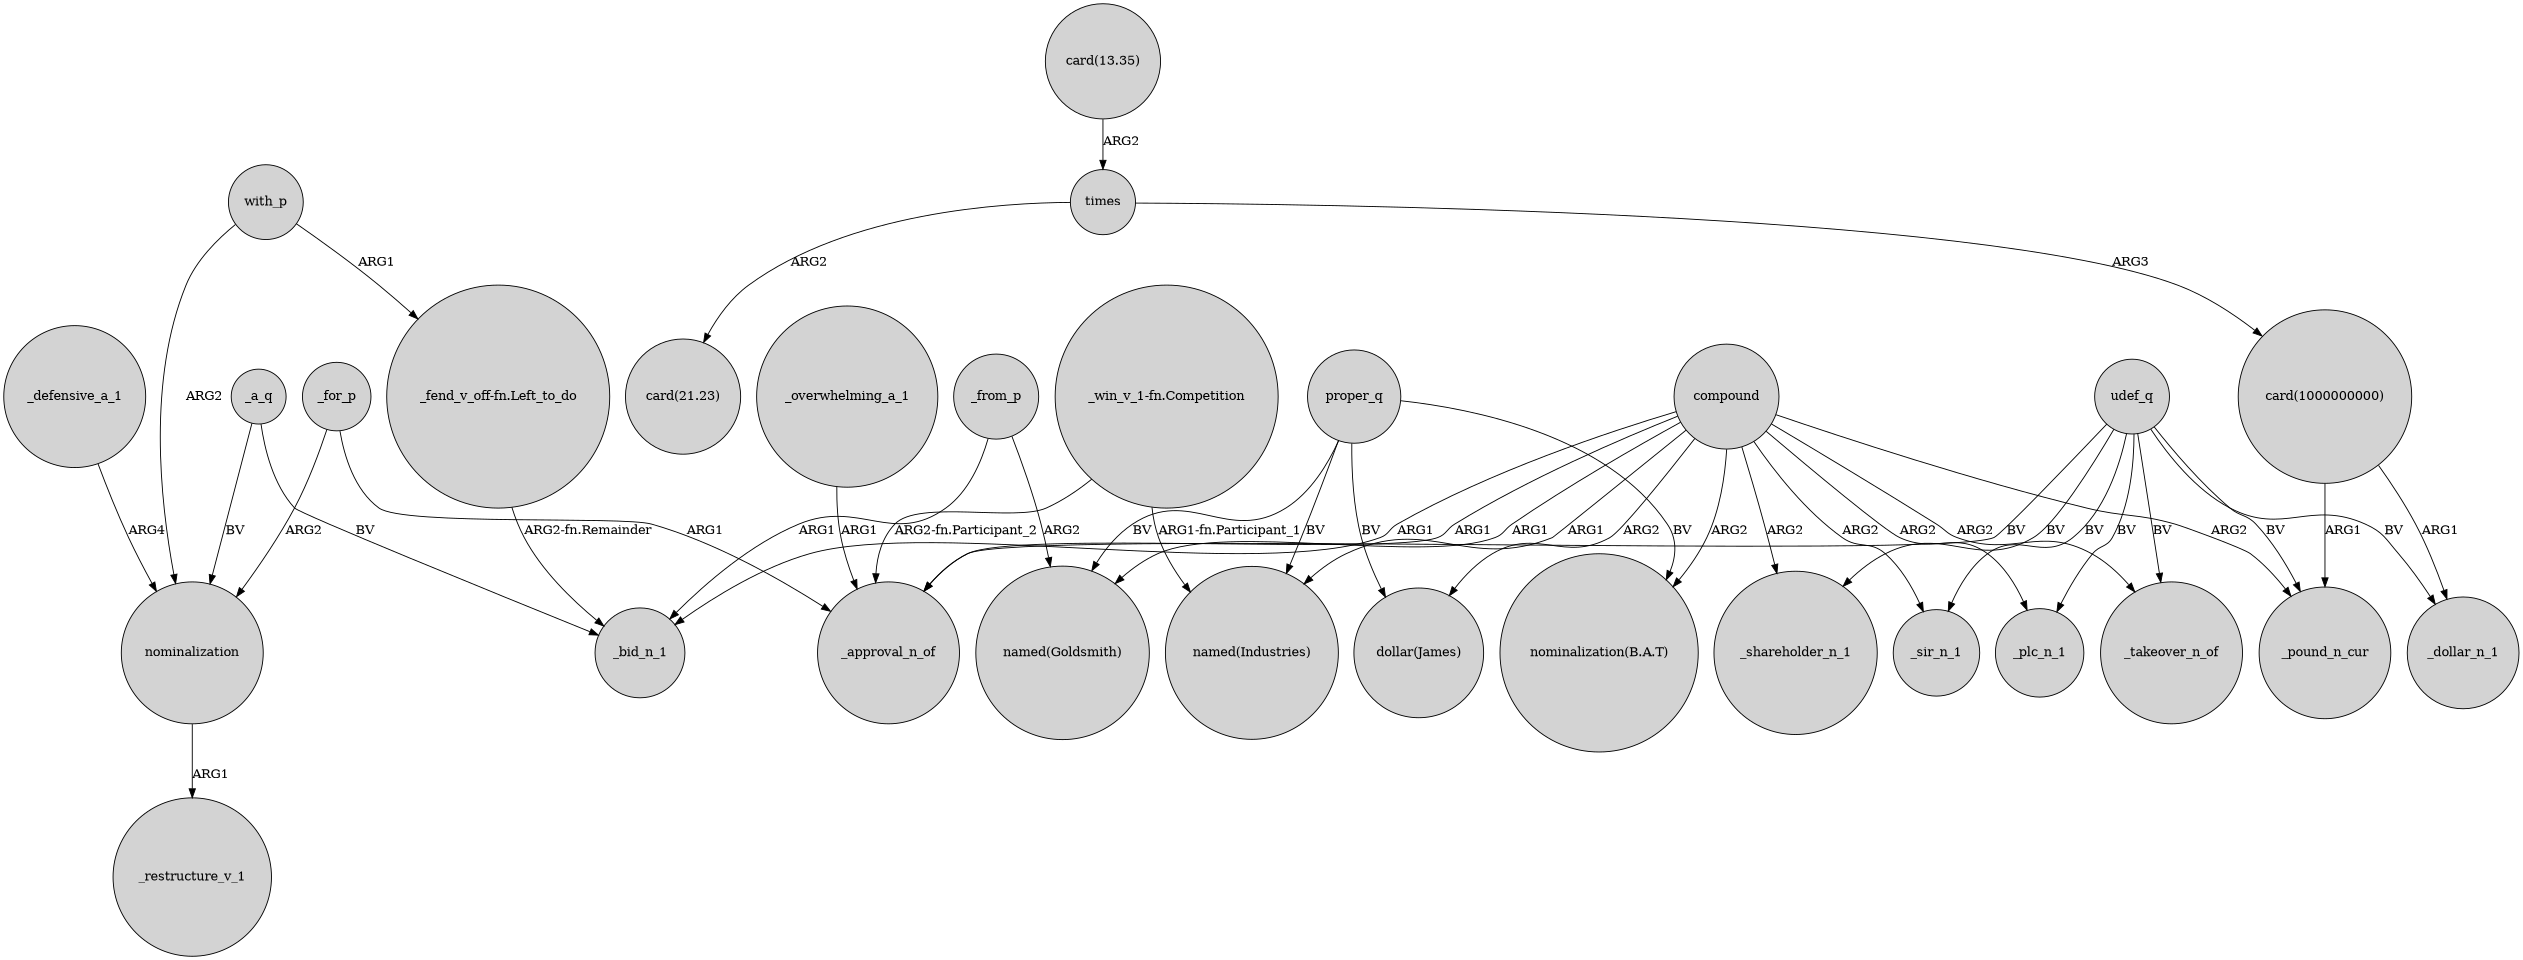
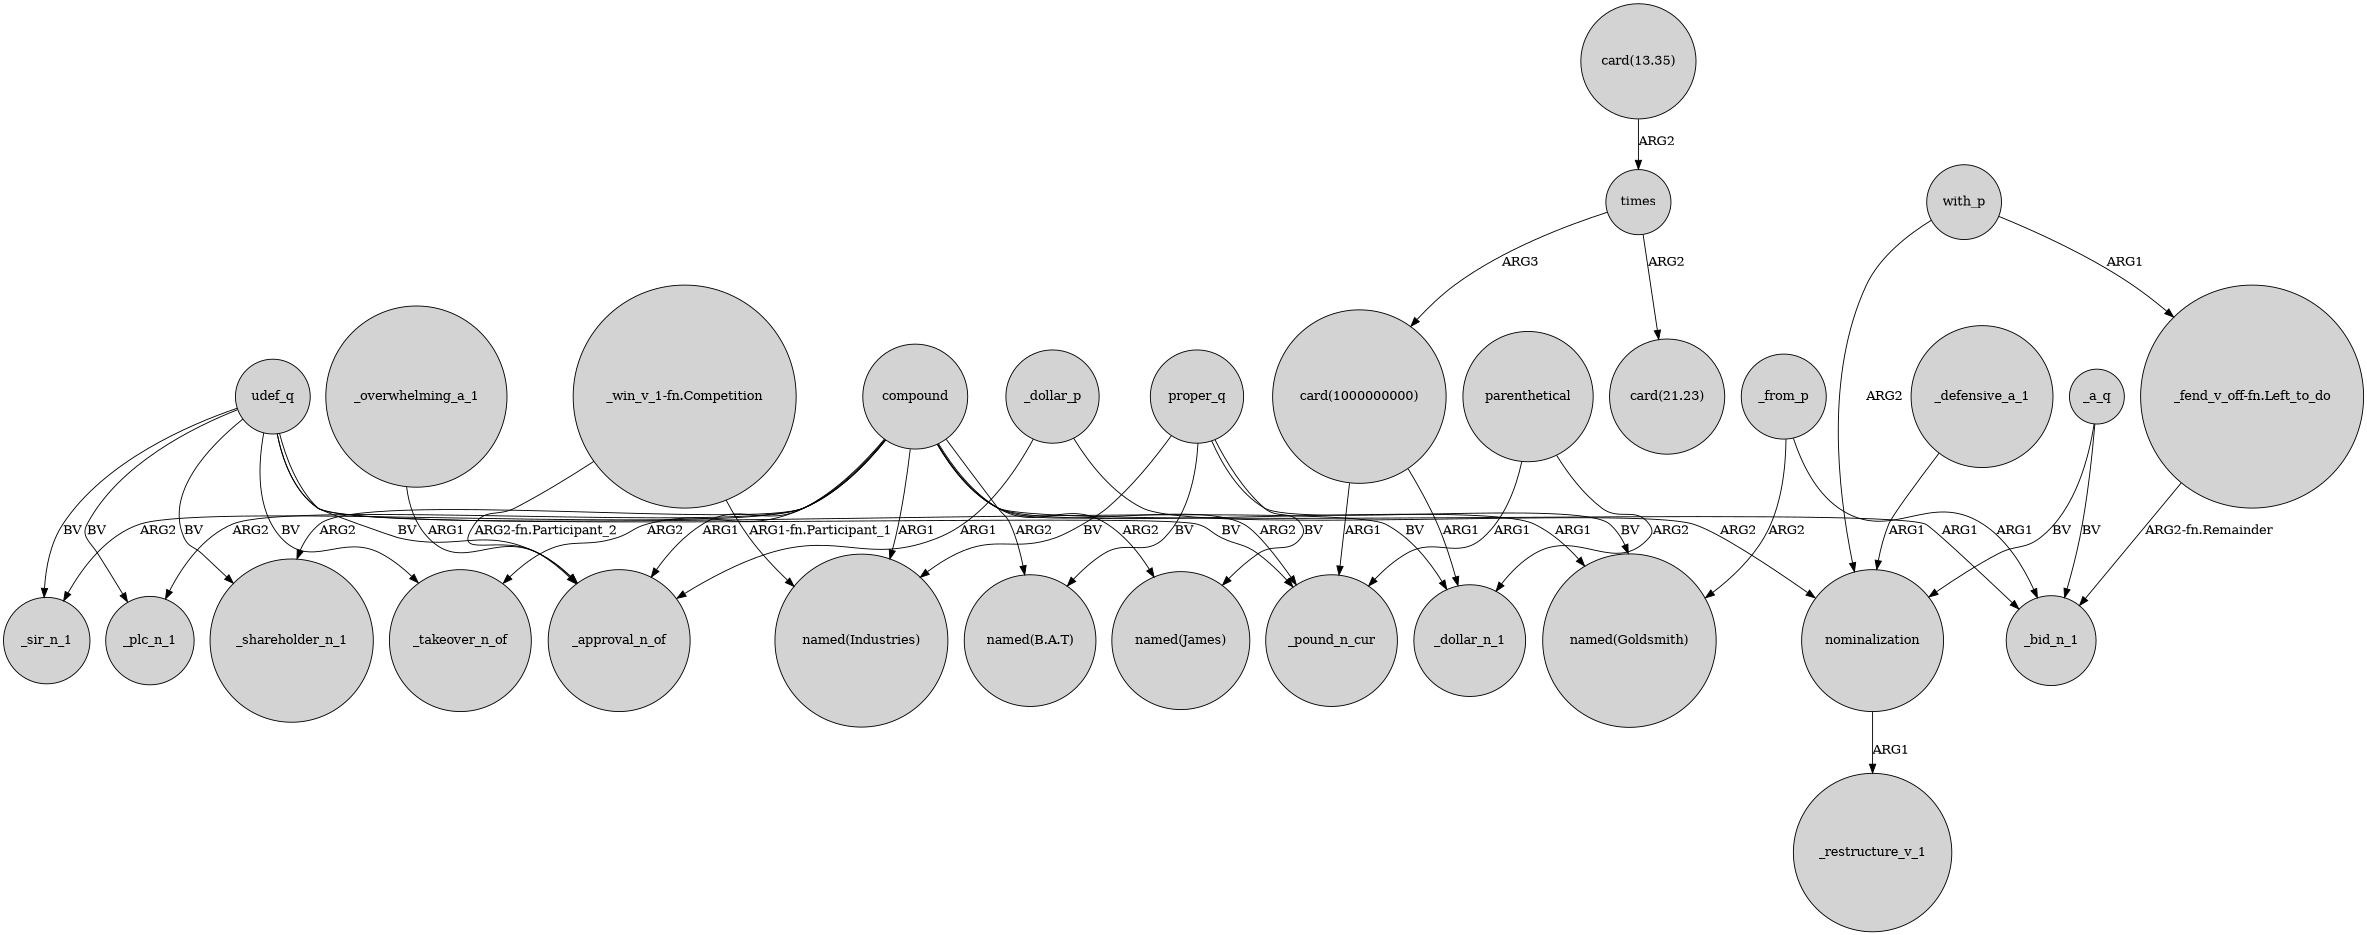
node "_for_p": label "_for_p" -> "_dollar_p"
node "parenthetical": added
edge "_defensive_a_1" -> "nominalization": label "ARG4" -> "ARG1"
node "dollar(James)": label "dollar(James)" -> "named(James)"
node "nominalization(B.A.T)": label "nominalization(B.A.T)" -> "named(B.A.T)"
